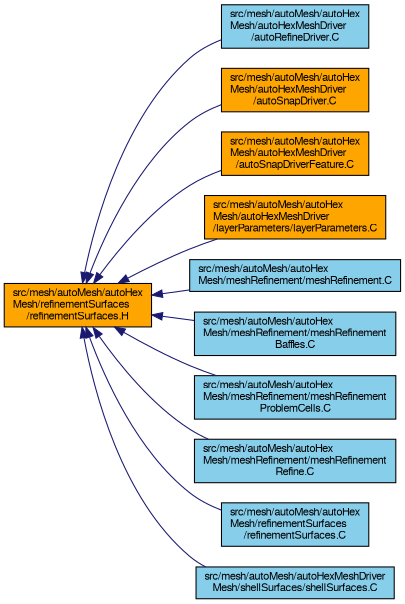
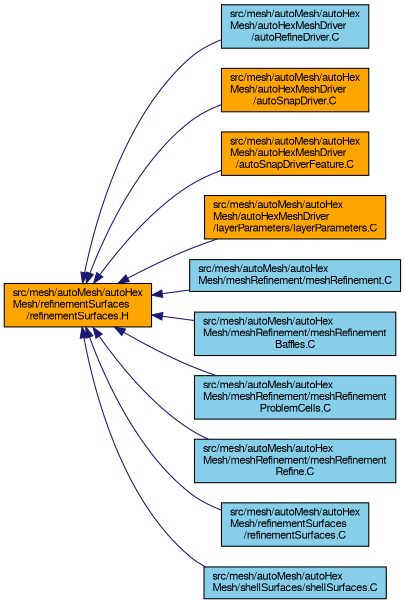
node "src/mesh/autoMesh/autoHexMeshDriver Mesh/shellSurfaces/shellSurfaces.C": label "src/mesh/autoMesh/autoHexMeshDriver Mesh/shellSurfaces/shellSurfaces.C" -> "src/mesh/autoMesh/autoHex Mesh/shellSurfaces/shellSurfaces.C"
